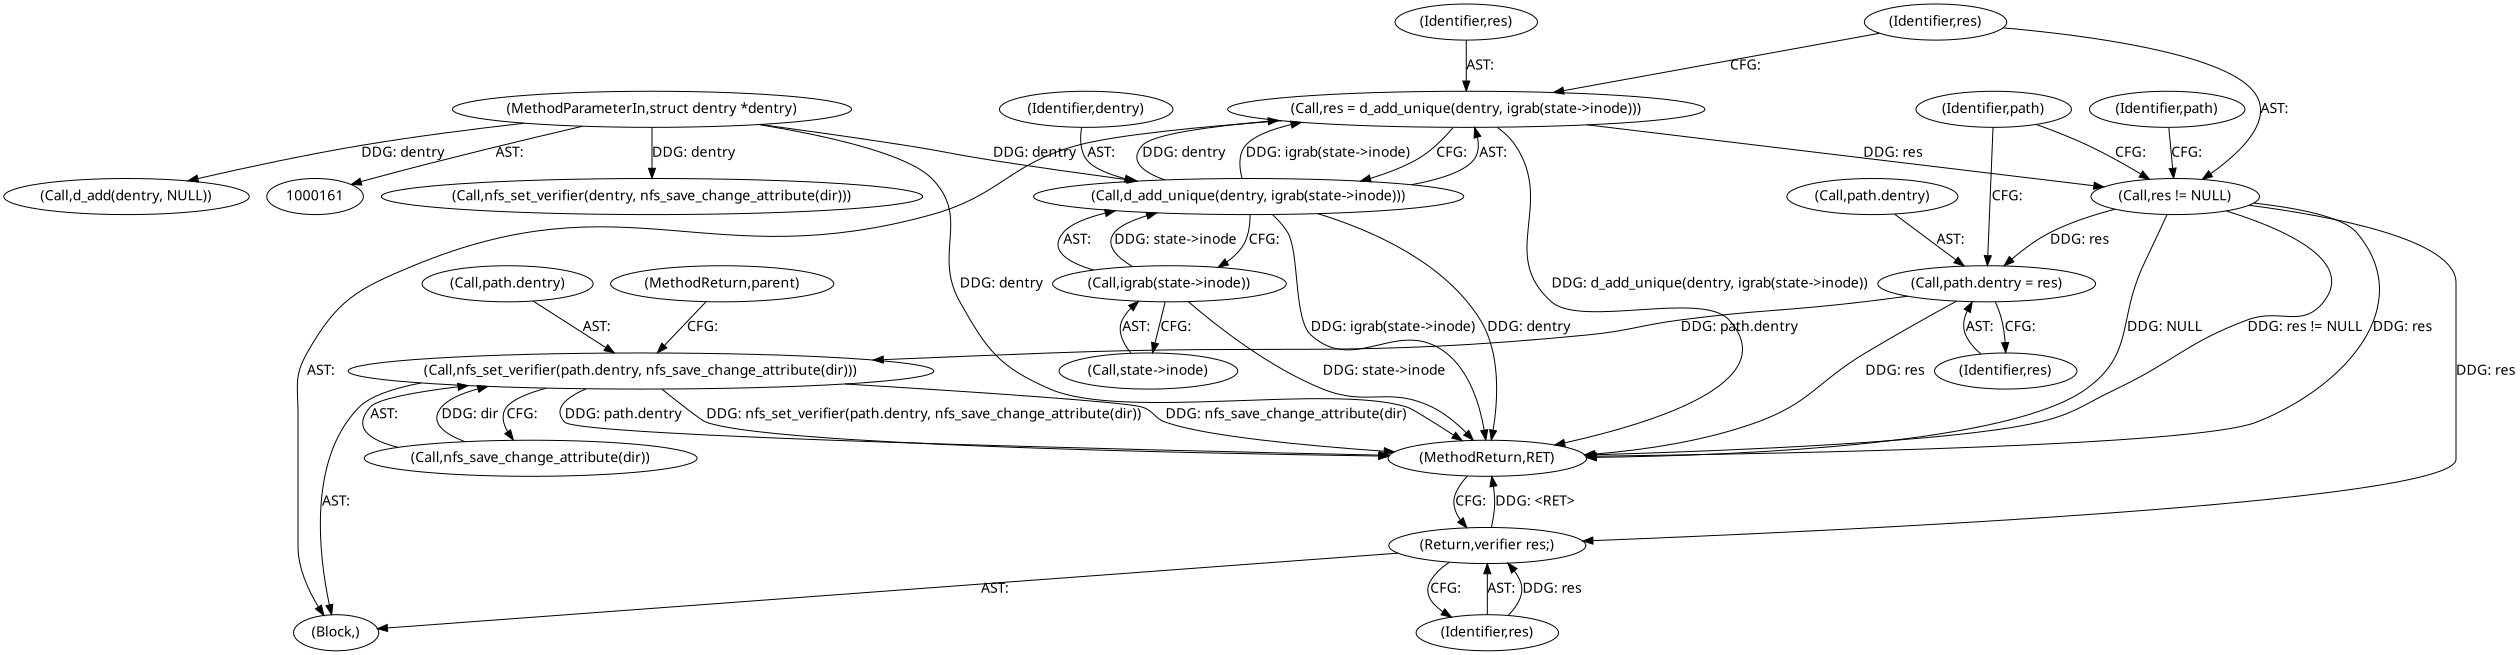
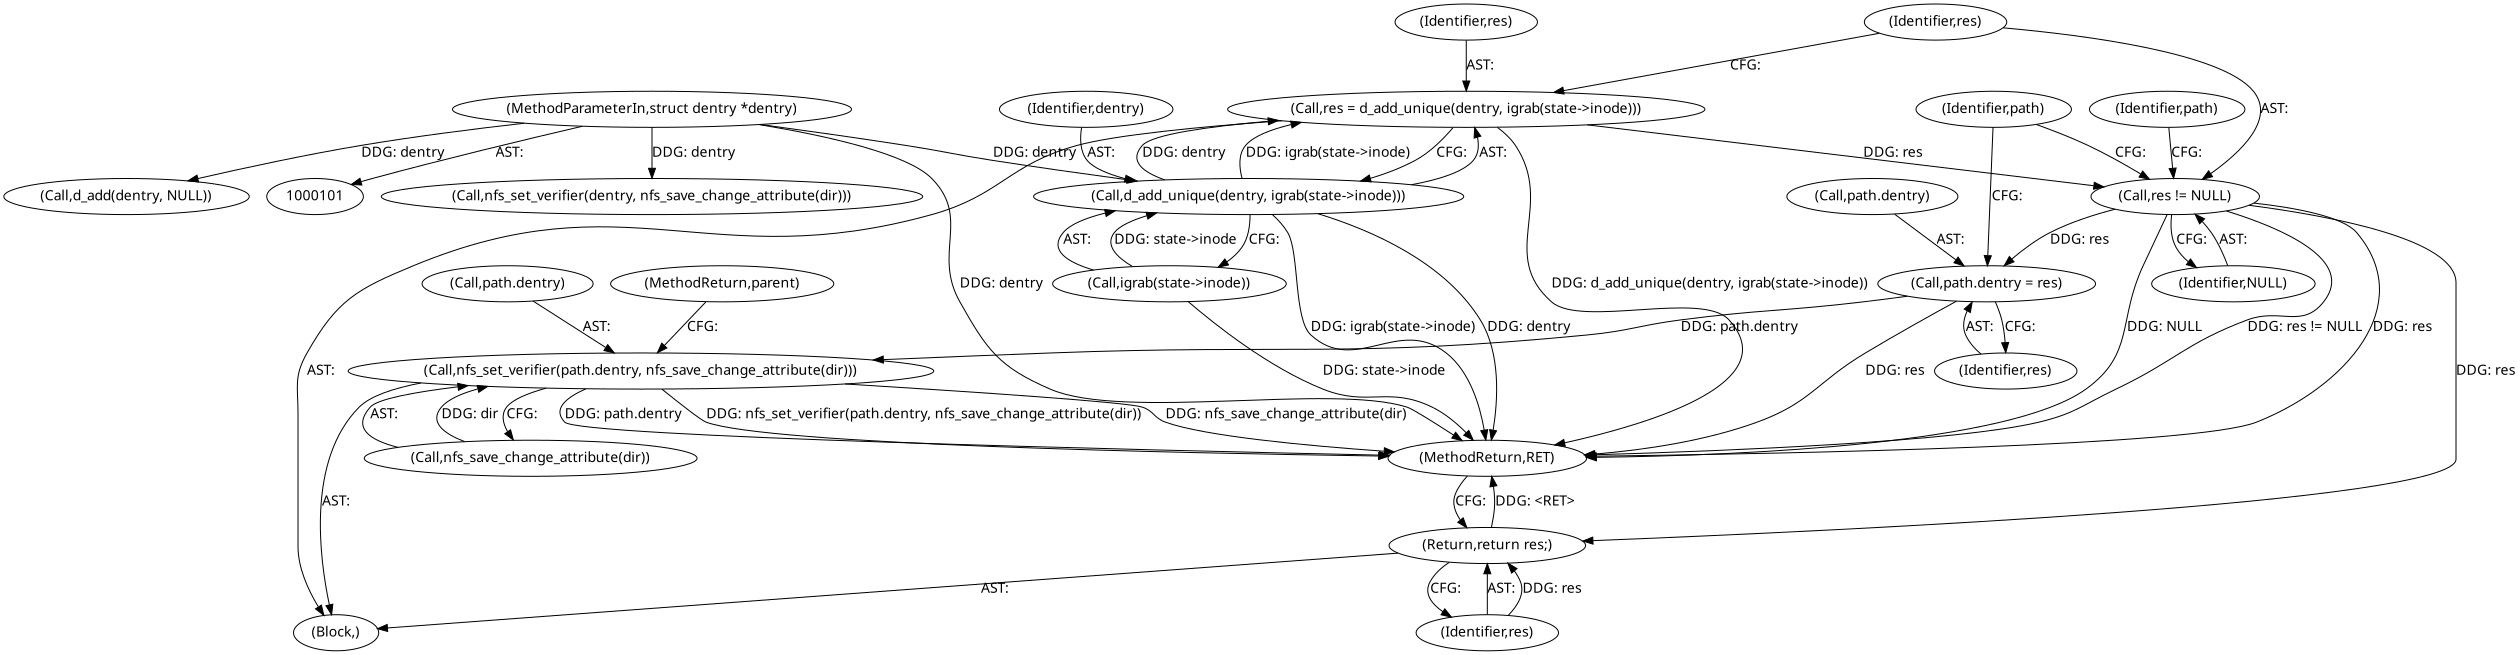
node "1000161": label "1000161" -> "1000101"
node "(Identifier,NULL)": added
node "(Call,state->inode)": removed
node "(Return,verifier res;)": label "(Return,verifier res;)" -> "(Return,return res;)"
